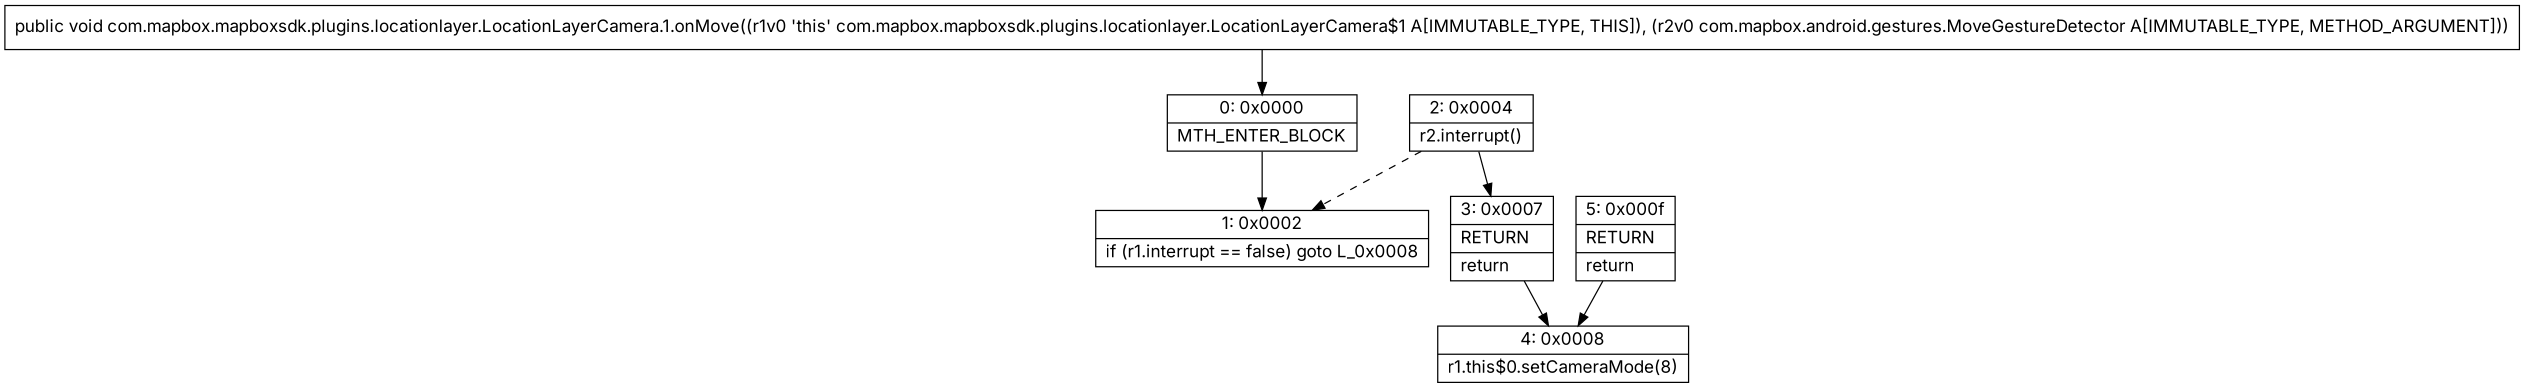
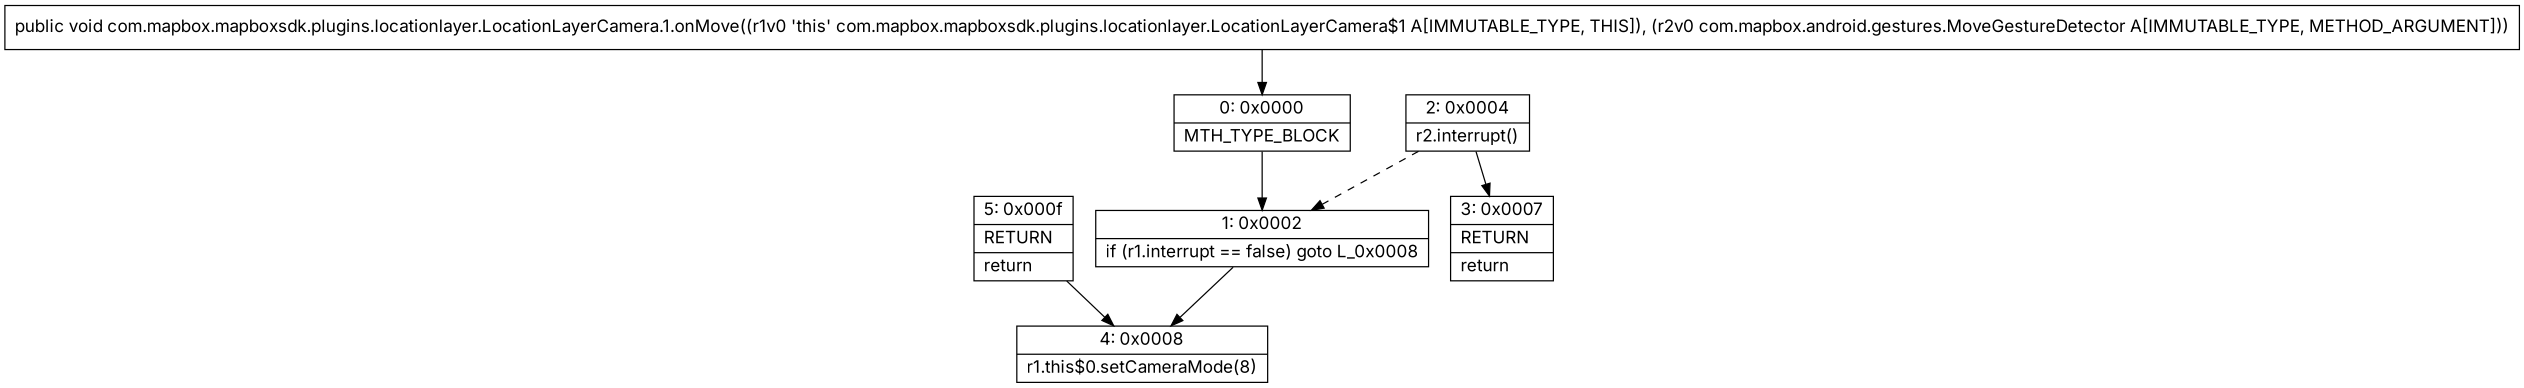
node "0: 0x0000": text "MTH_ENTER_BLOCK" -> "MTH_TYPE_BLOCK"
edge "3: 0x0007" -> "4: 0x0008": now "1: 0x0002" -> "4: 0x0008"
